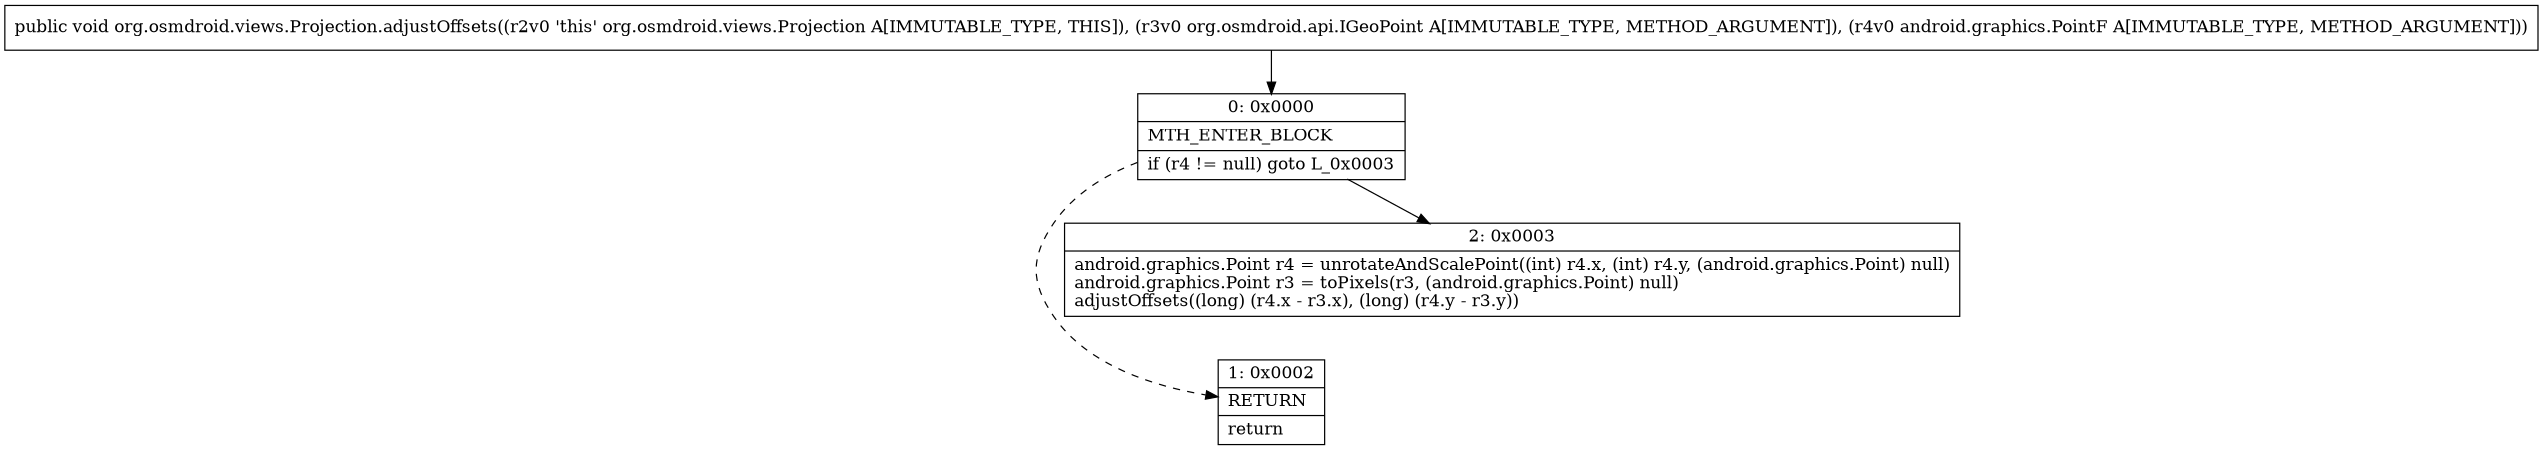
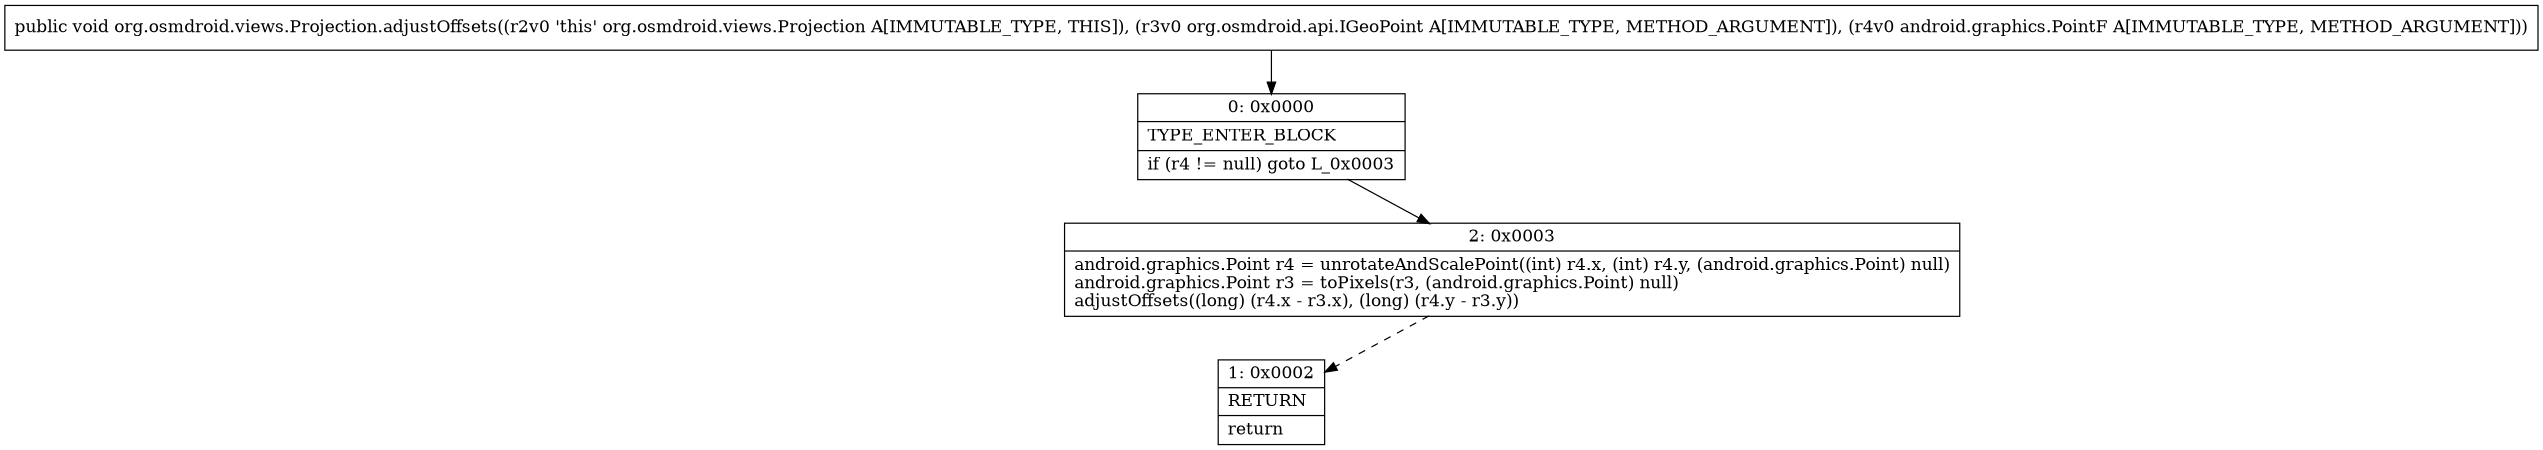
node "0: 0x0000": text "MTH_ENTER_BLOCK" -> "TYPE_ENTER_BLOCK"
edge "0: 0x0000" -> "1: 0x0002": now "2: 0x0003" -> "1: 0x0002"
